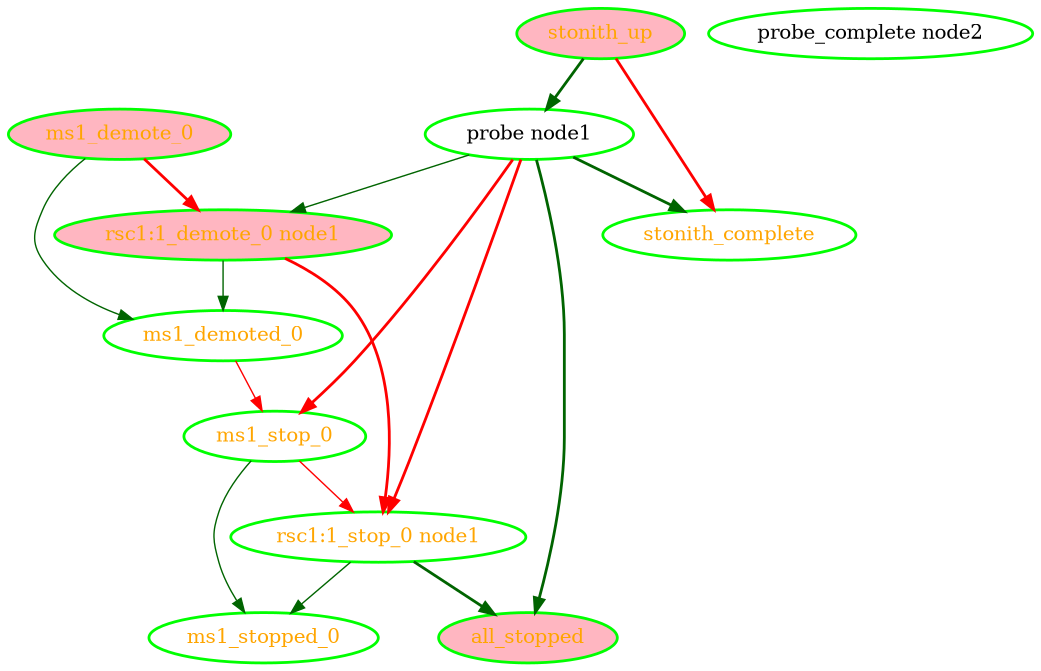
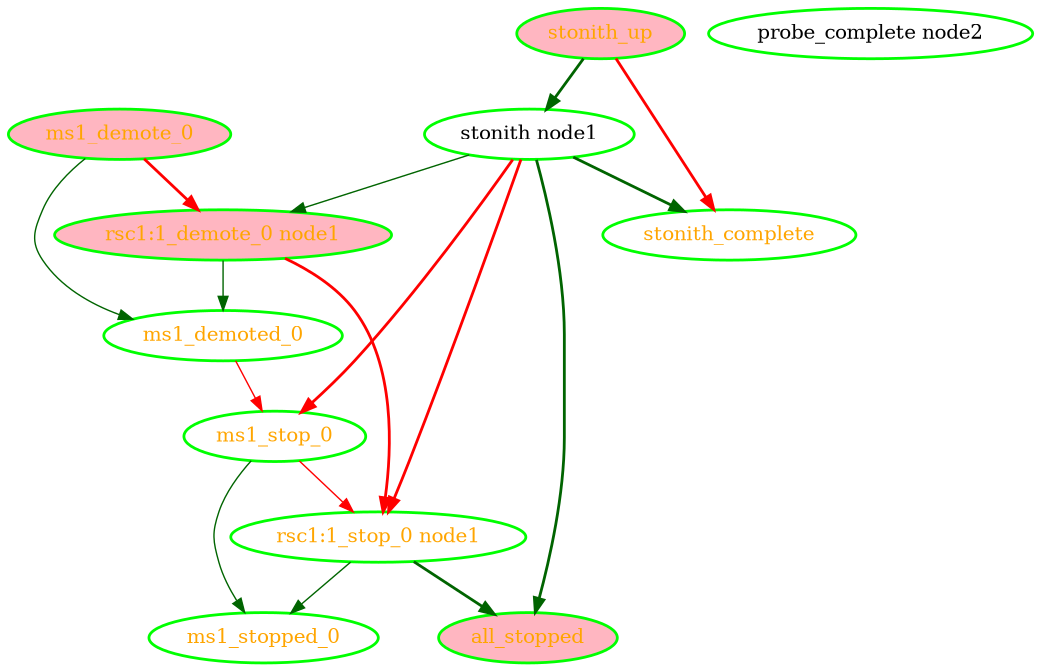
node "probe node1": label "probe node1" -> "stonith node1"
